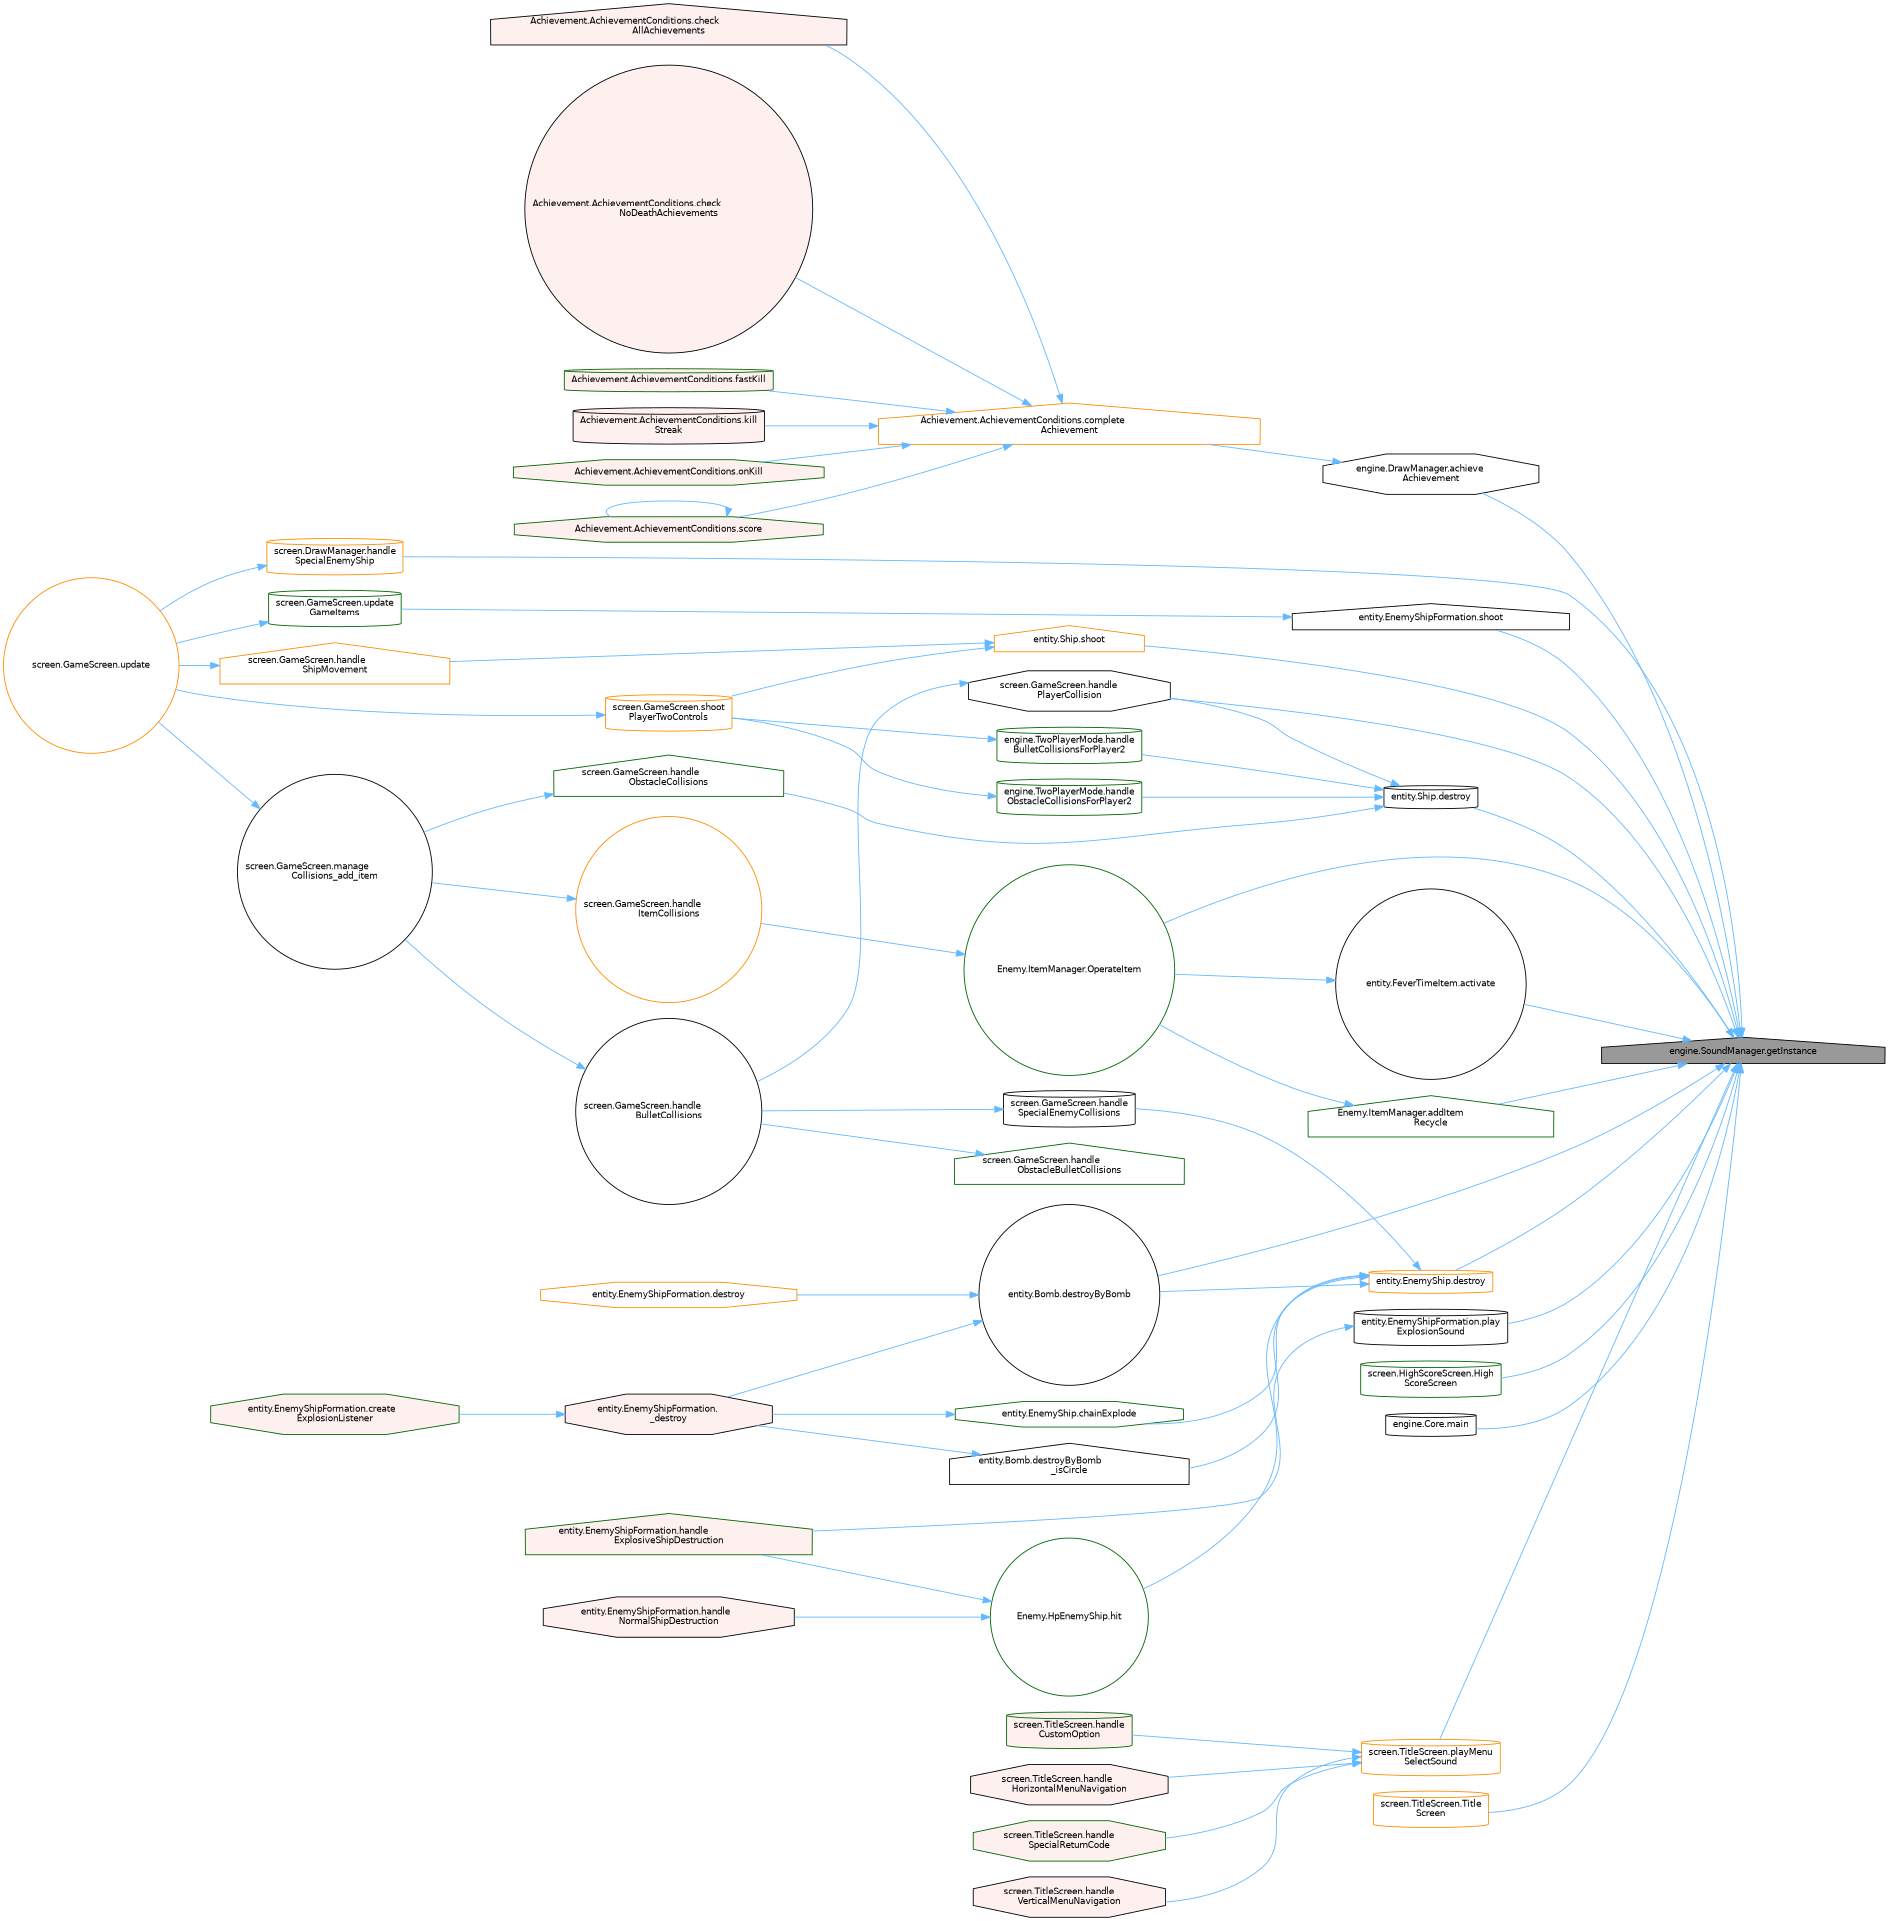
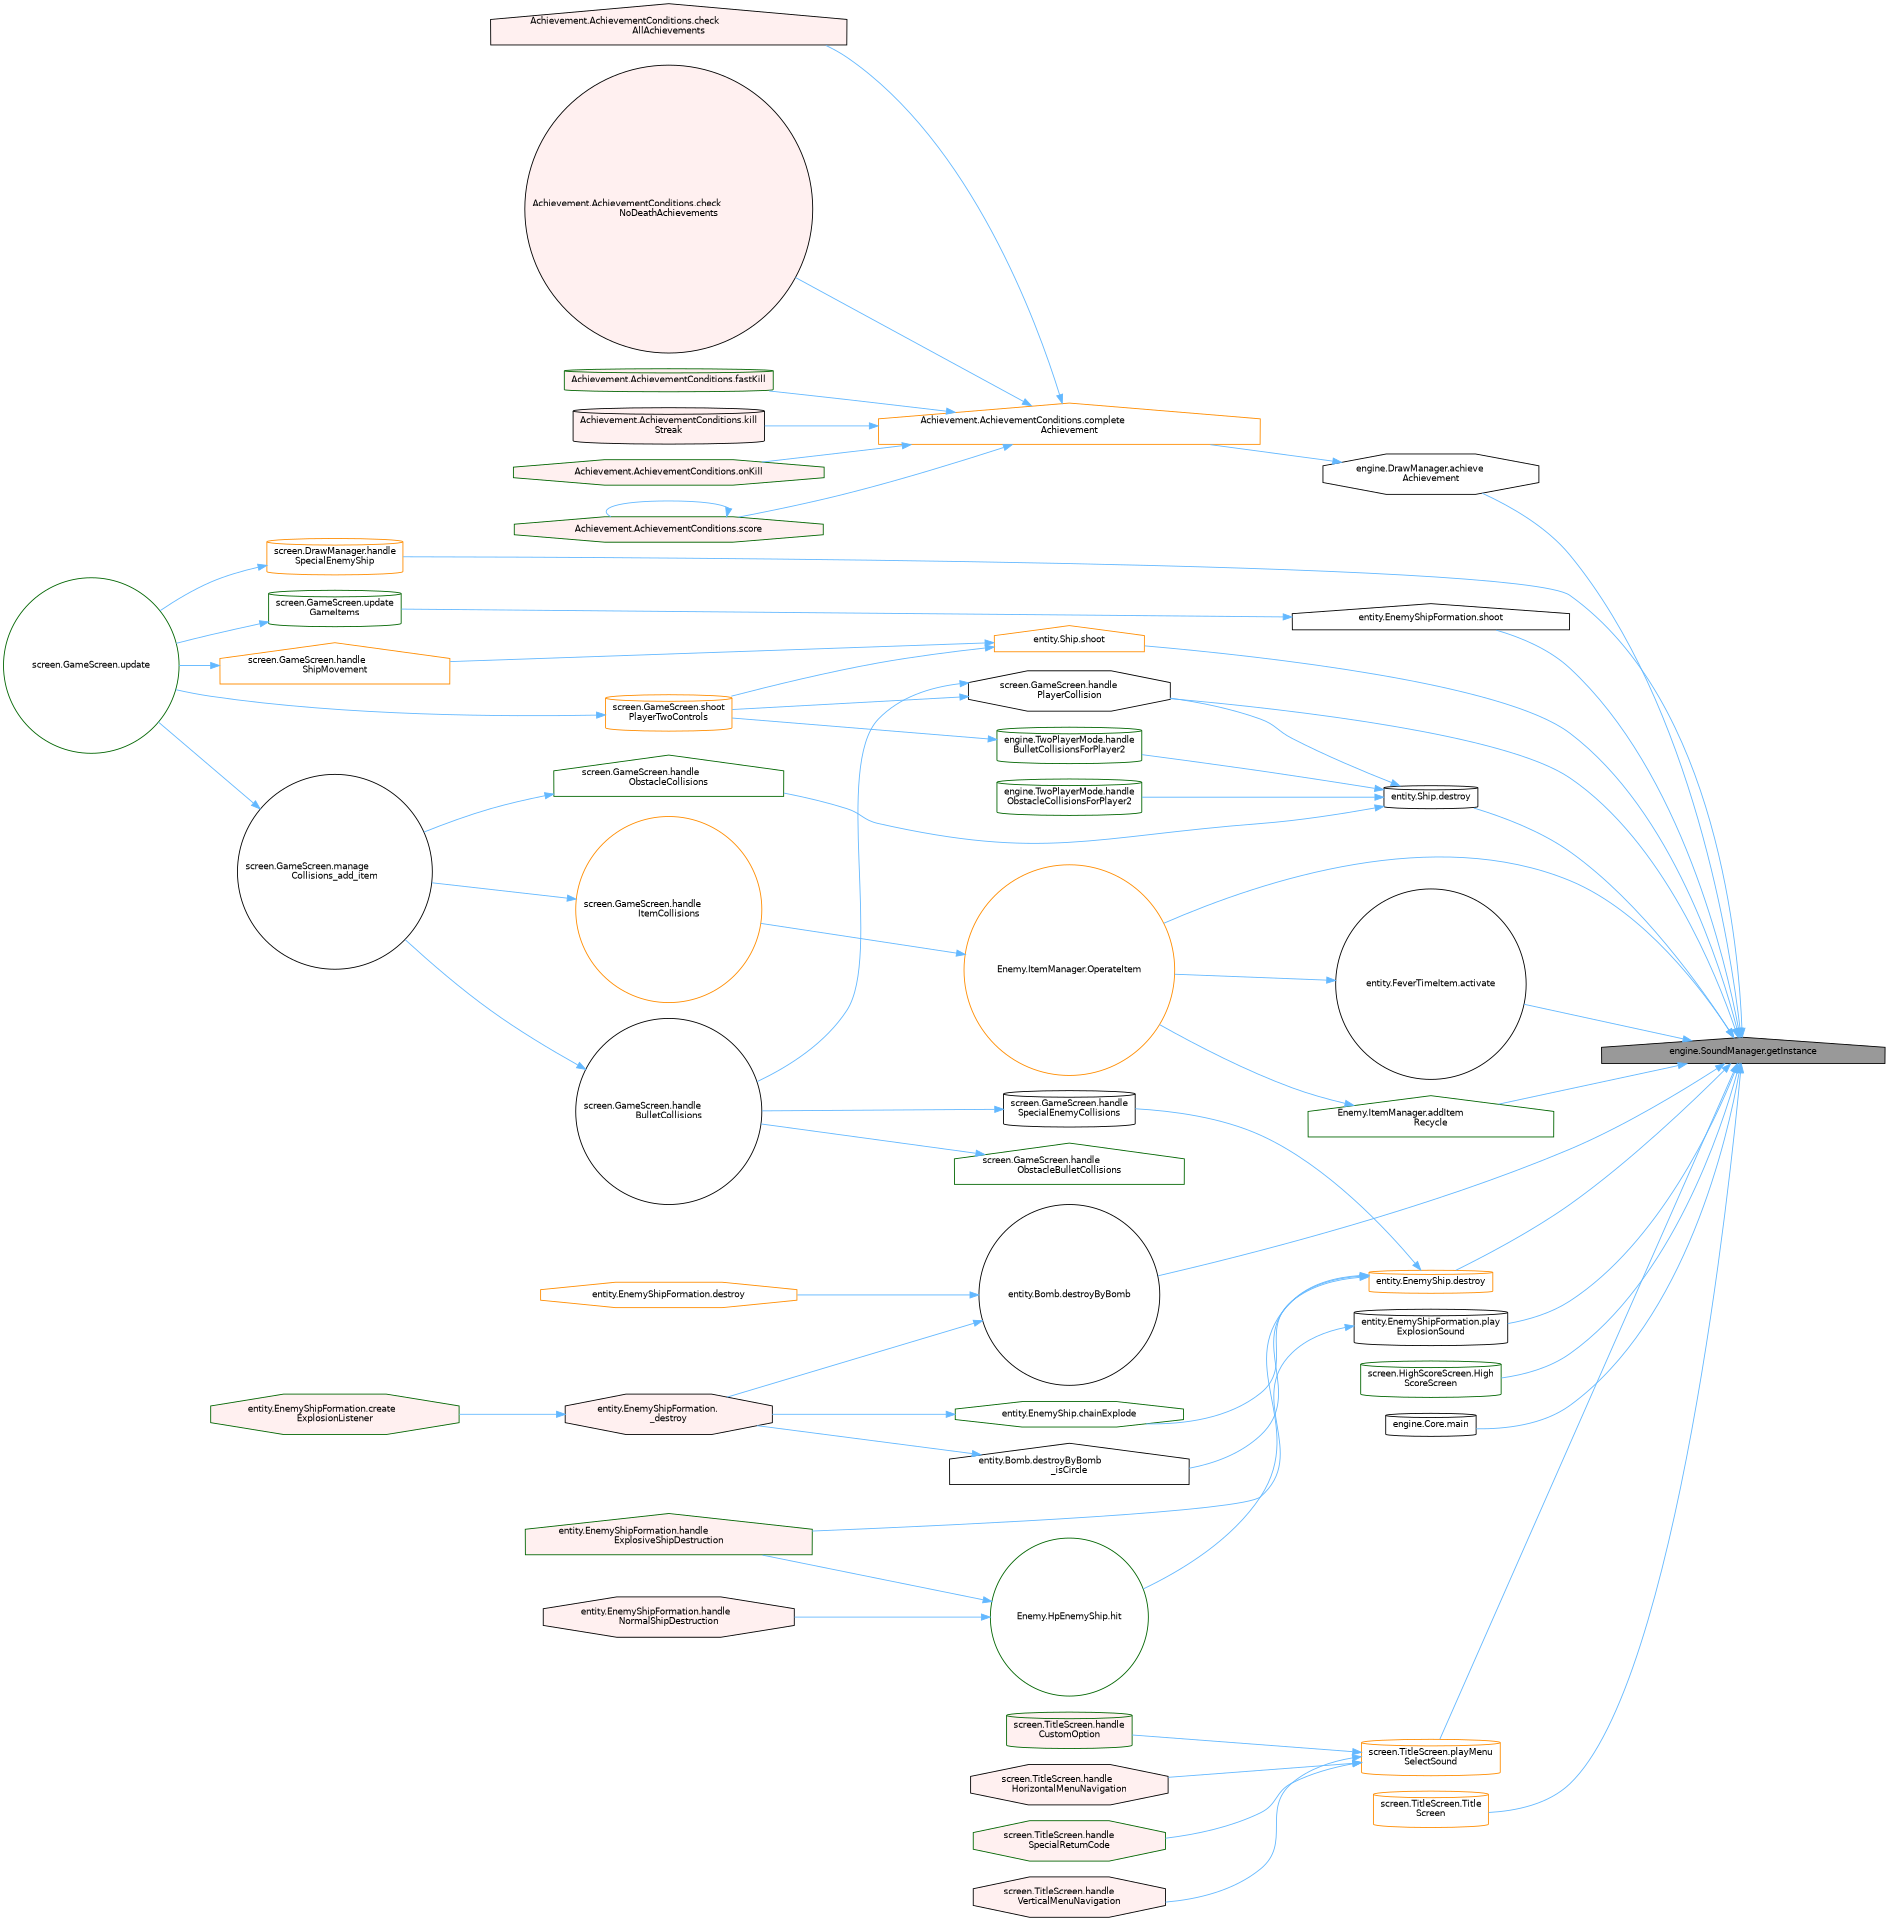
node "screen.GameScreen.update": color darkorange -> darkgreen
edge "screen.GameScreen.shoot PlayerTwoControls" -> "engine.TwoPlayerMode.handle ObstacleCollisionsForPlayer2": now "screen.GameScreen.shoot PlayerTwoControls" -> "screen.GameScreen.handle PlayerCollision"
node "Enemy.ItemManager.OperateItem": color darkgreen -> darkorange
edge "entity.Bomb.destroyByBomb" -> "entity.EnemyShip.destroy": removed
